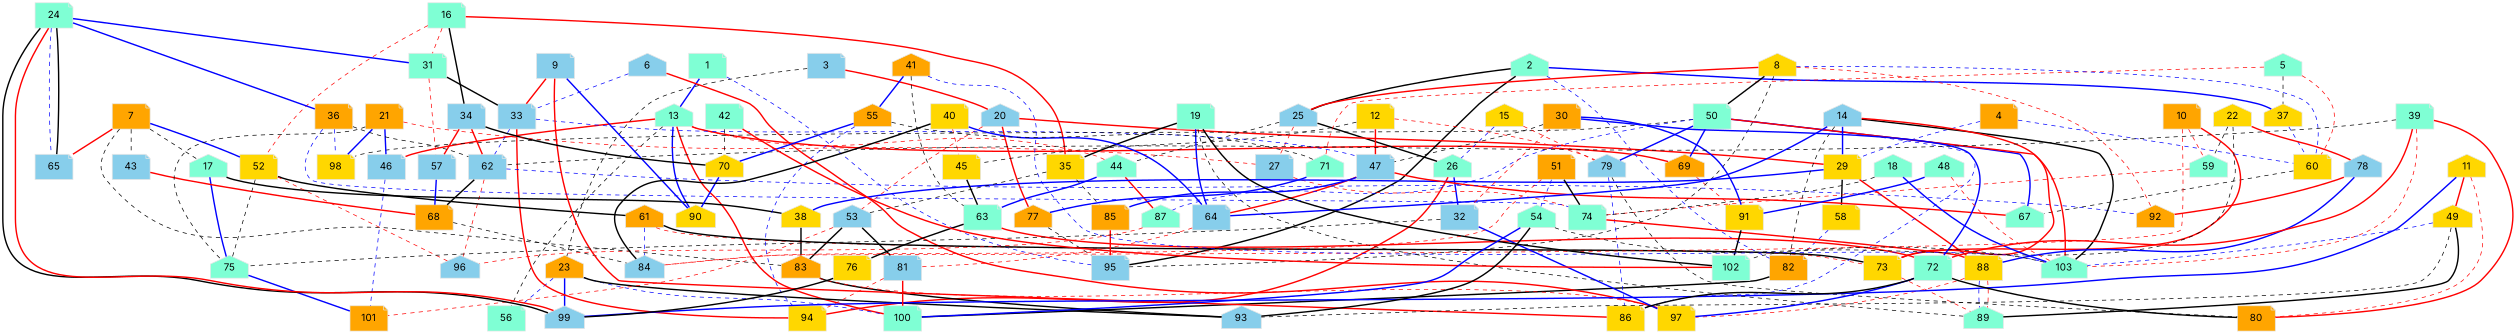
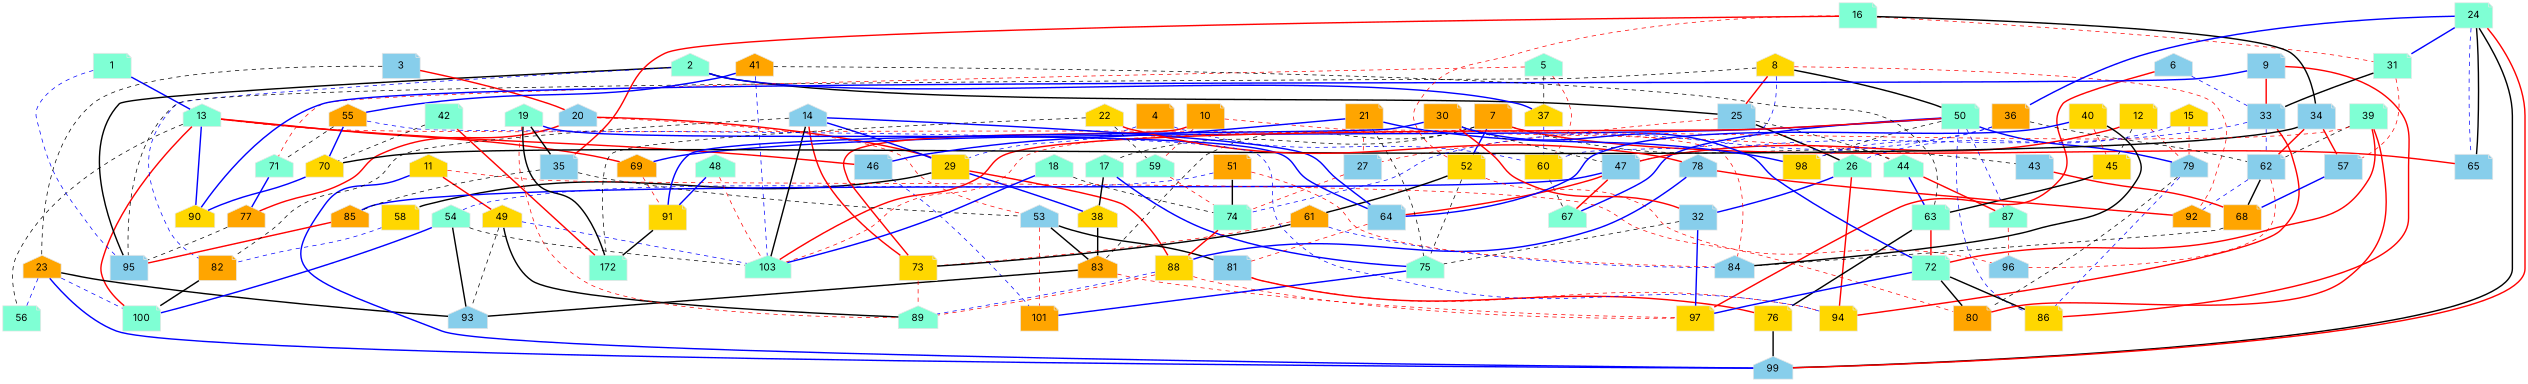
node "19": shape note -> house
node "25": shape house -> note
node "35": fillcolor gold -> skyblue
edge "30" -- "32": style dashed -> bold
node "85": shape note -> house
node "102": label "102" -> "172"
edge "19" -- "89": color black -> red
edge "81" -- "100": now "81" -- "76"
